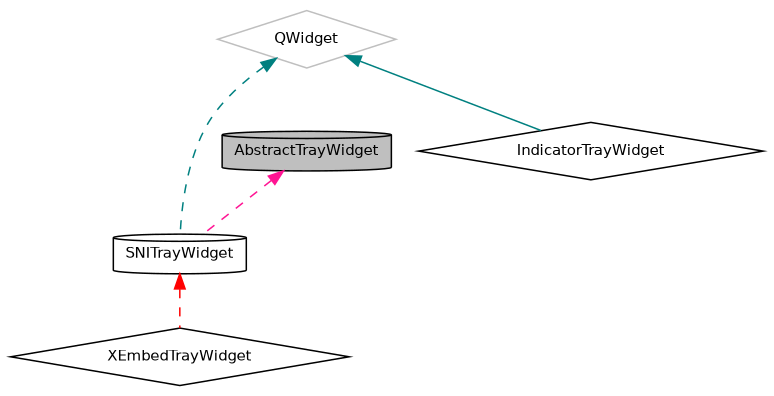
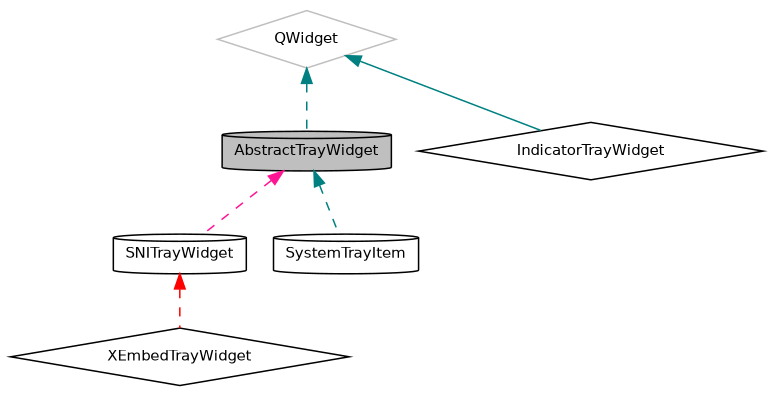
edge "SNITrayWidget" -> "QWidget": now "AbstractTrayWidget" -> "QWidget"
node "SystemTrayItem": added
